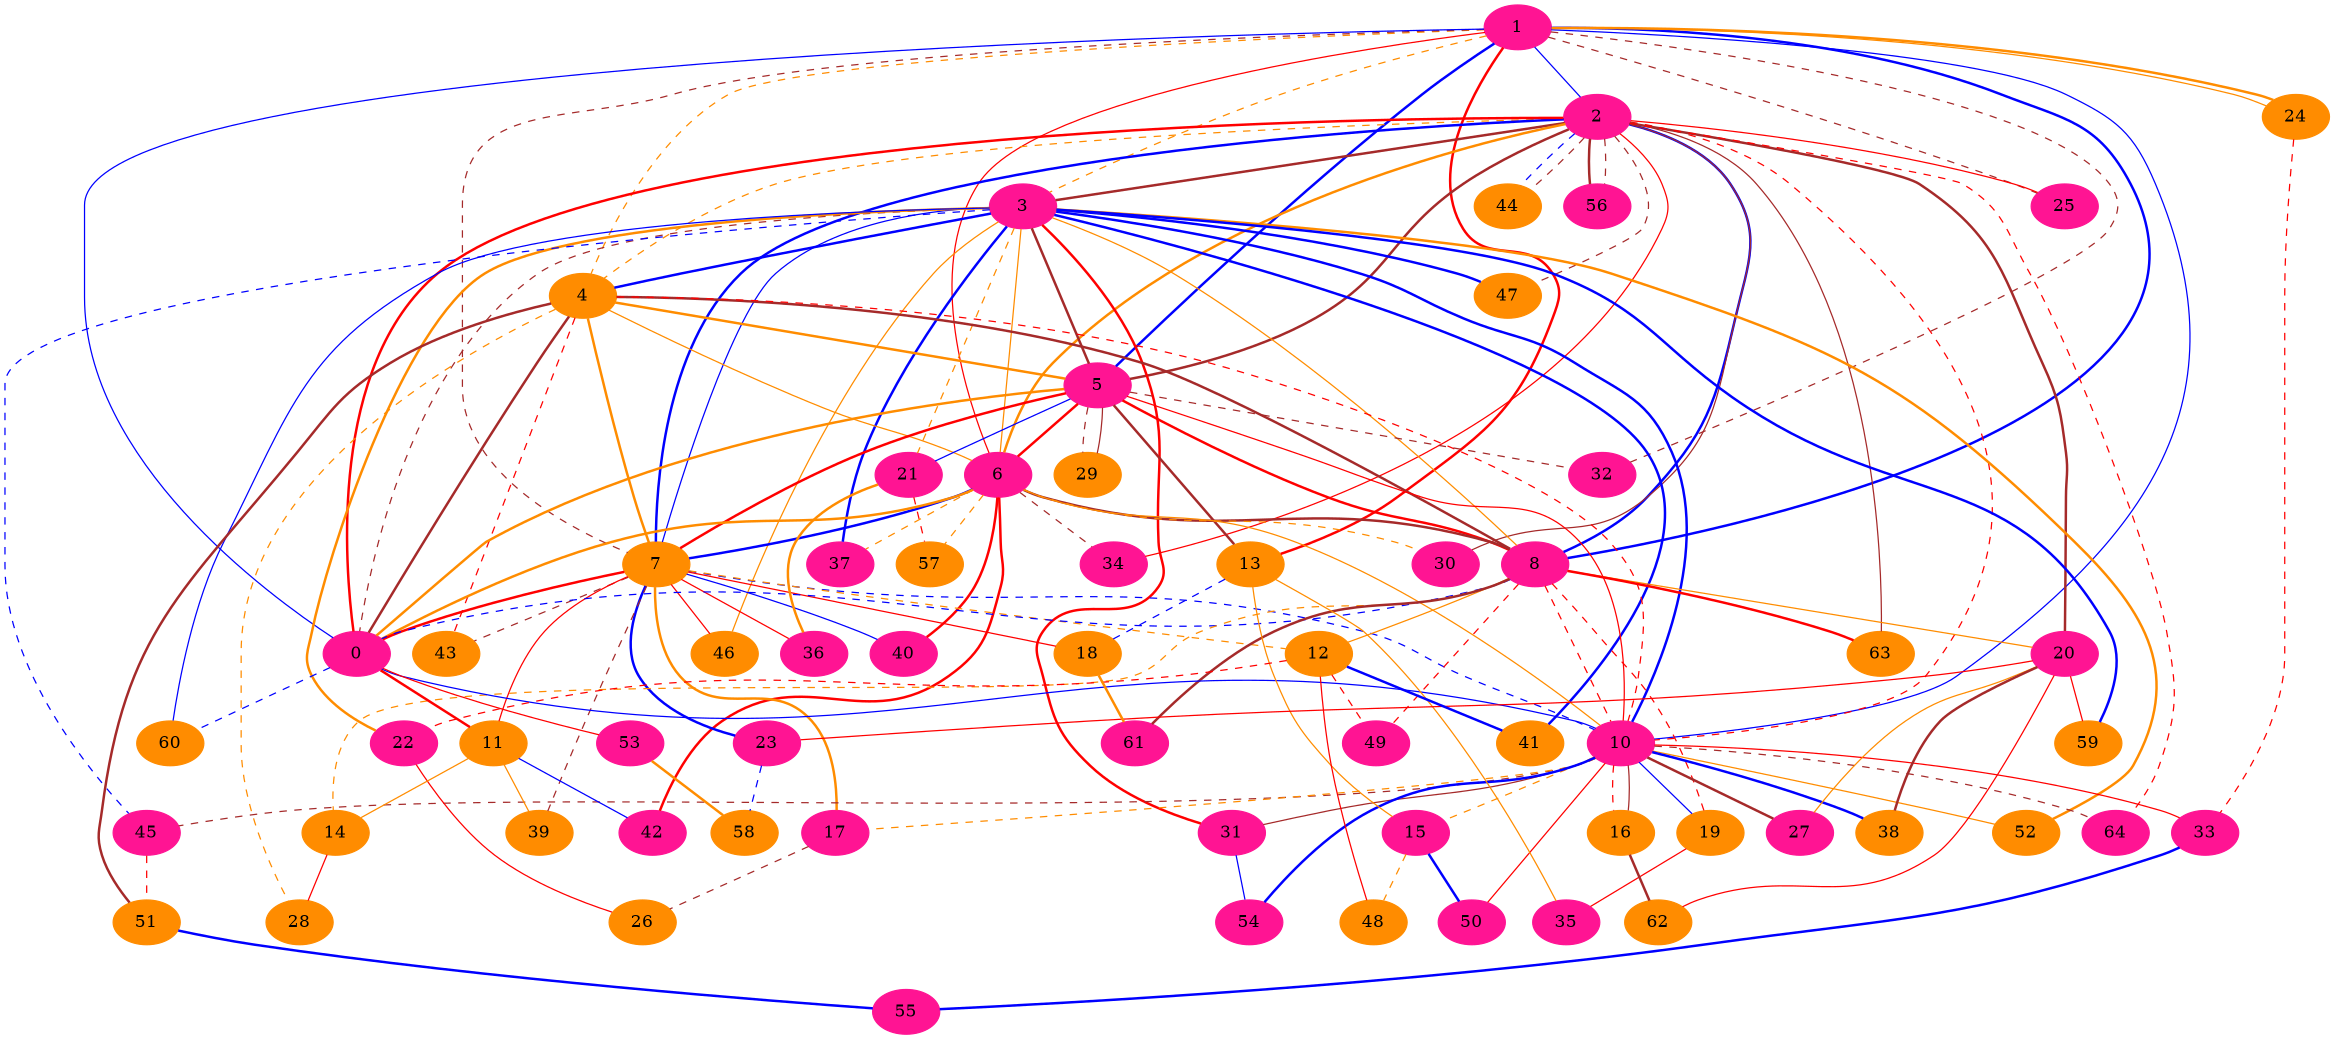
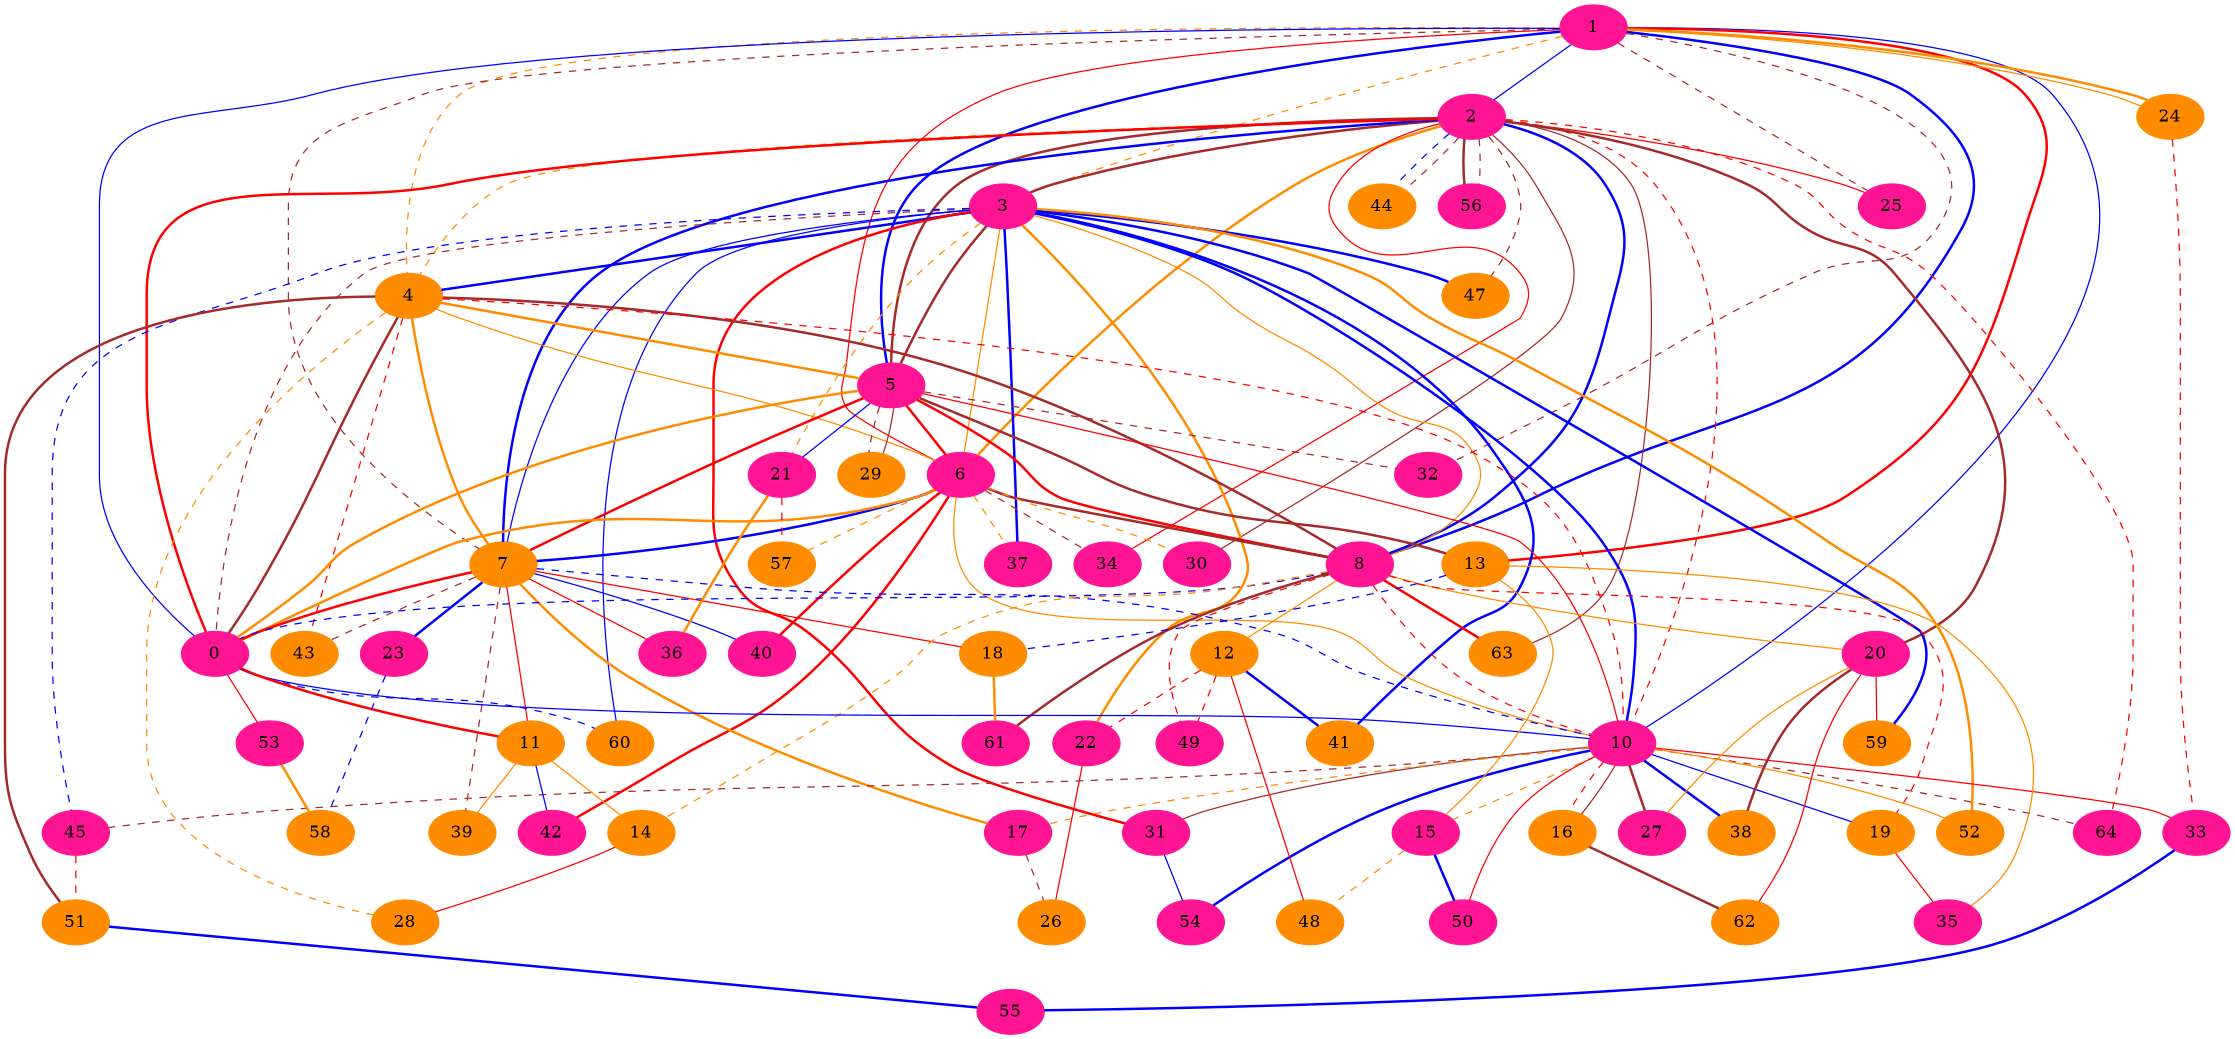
edge "7" -- "12": removed
node "46": removed
edge "20" -- "23": removed
